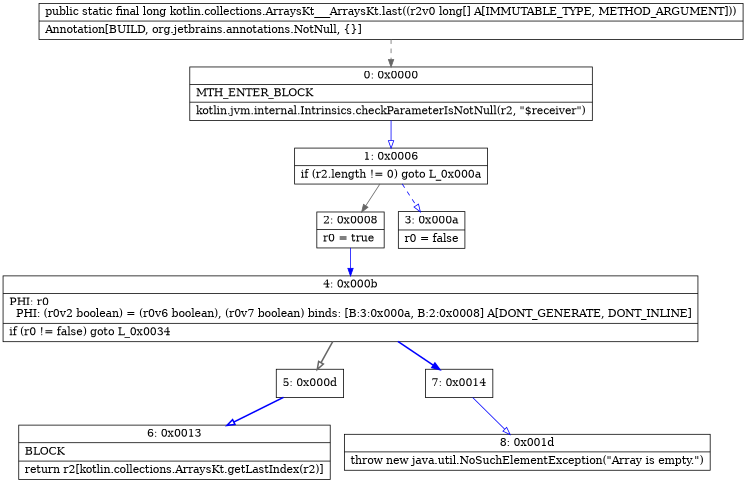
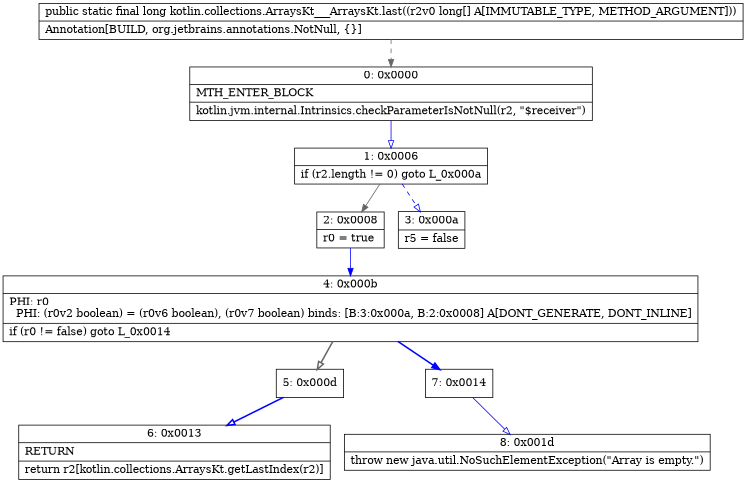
node "3: 0x000a": text "r0 = false" -> "r5 = false"
node "4: 0x000b": text "if (r0 != false) goto L_0x0034" -> "if (r0 != false) goto L_0x0014"
node "6: 0x0013": text "BLOCK" -> "RETURN"
